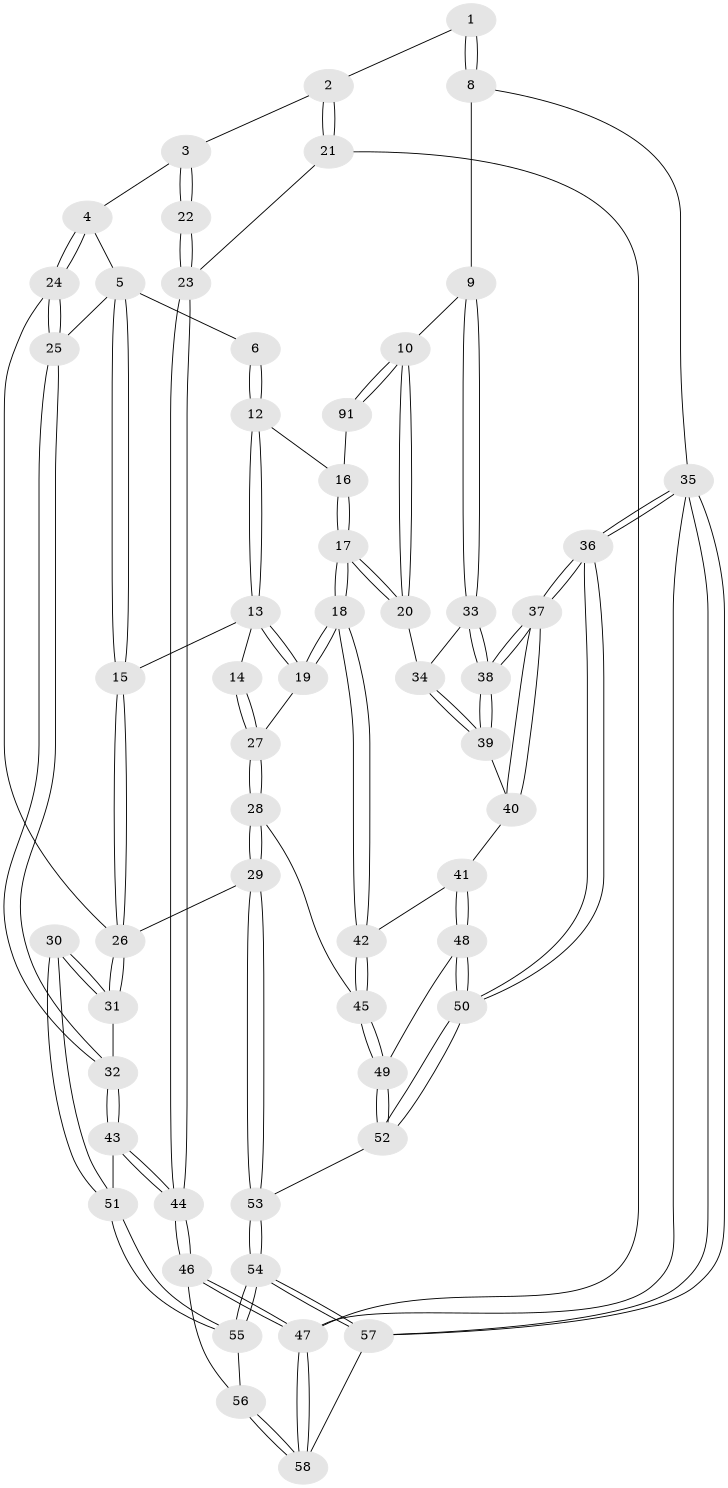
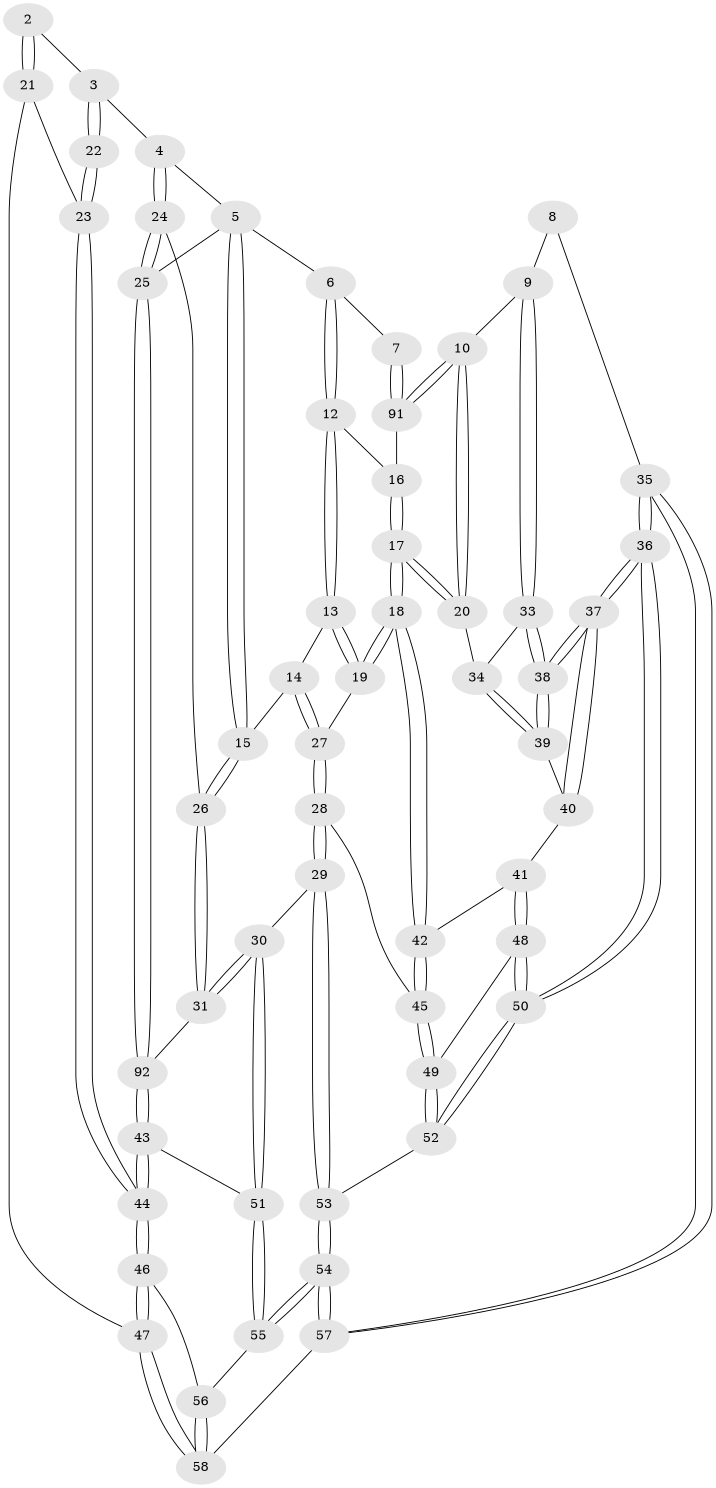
node "1": removed
node "7": added
edge "13" -- "15": now "14" -- "15"
edge "29" -- "26": now "29" -- "30"
edge "35" -- "47": removed
node "32": label "32" -> "92"
